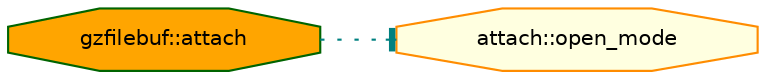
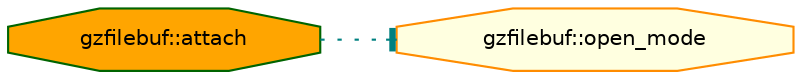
node "attach::open_mode": label "attach::open_mode" -> "gzfilebuf::open_mode"
